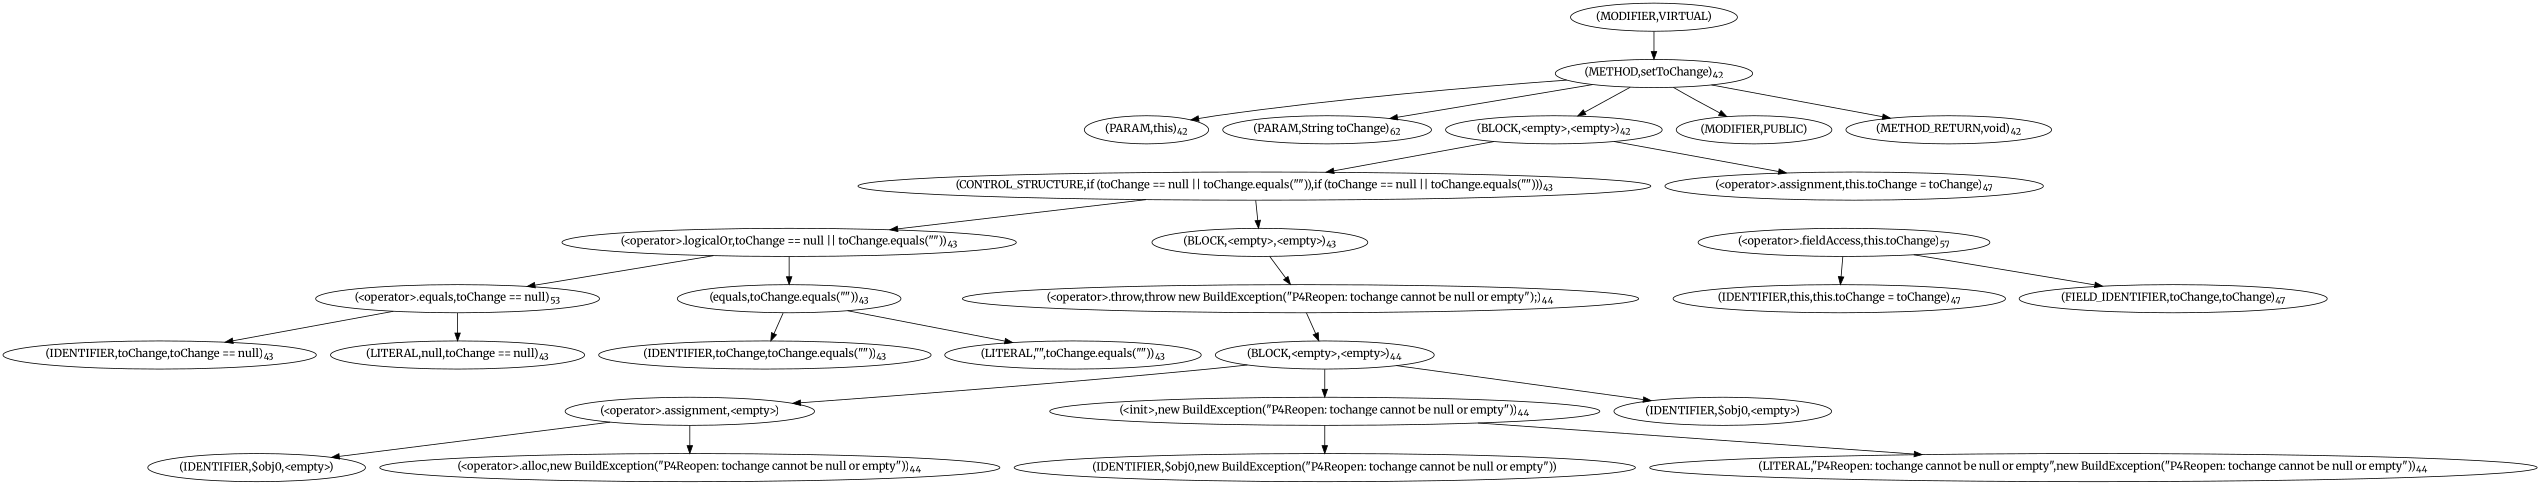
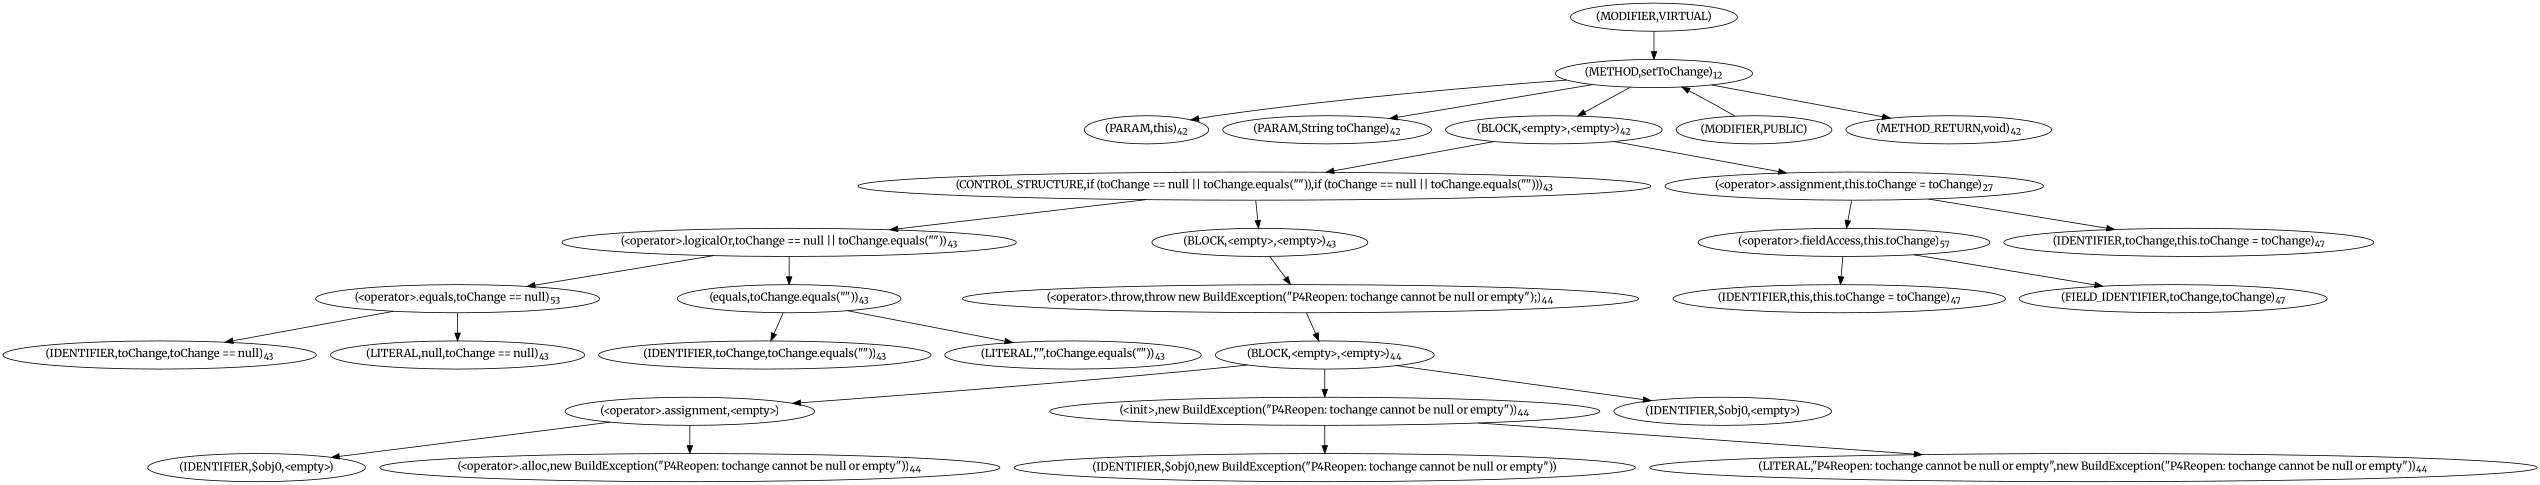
node "(METHOD,setToChange)": text "42" -> "12"
edge "(METHOD,setToChange)" -> "(MODIFIER,PUBLIC)": reversed
node "(PARAM,String toChange)": text "62" -> "42"
node "(<operator>.assignment,this.toChange = toChange)": text "47" -> "27"
edge "(<operator>.assignment,this.toChange = toChange)" -> "(<operator>.fieldAccess,this.toChange)": added
node "(IDENTIFIER,toChange,this.toChange = toChange)": added
